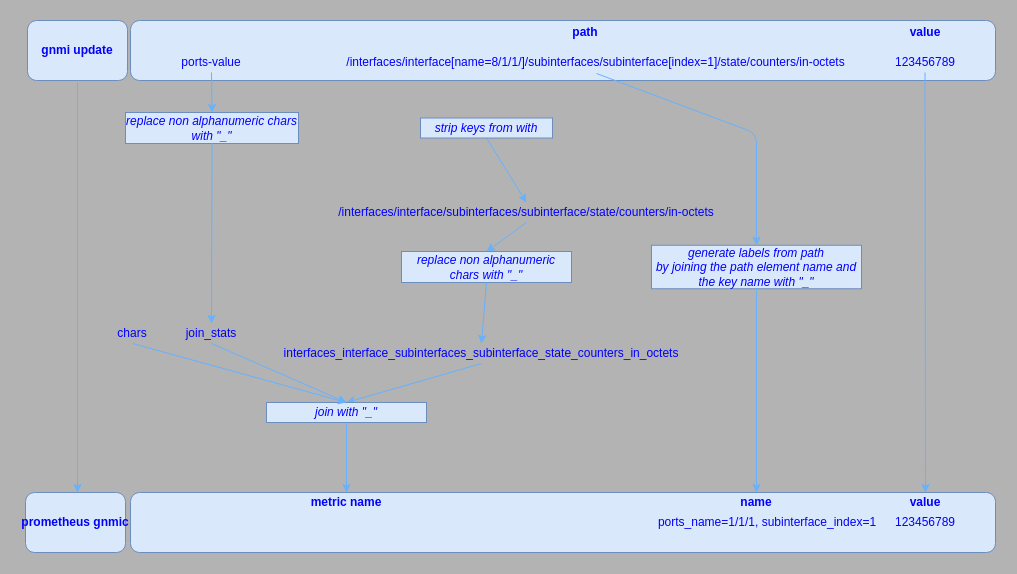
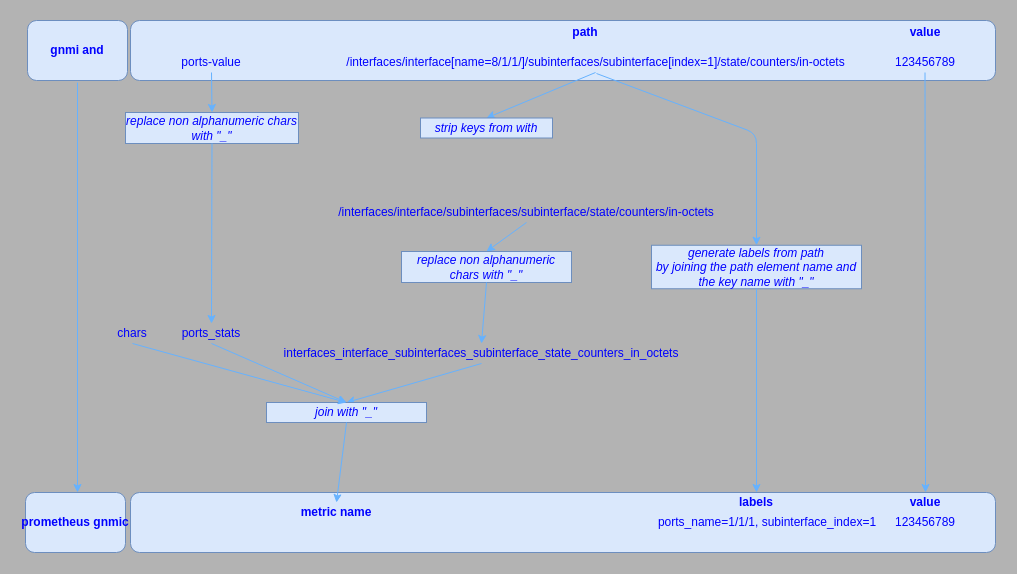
node "gnmi update": label "gnmi update" -> "gnmi and"
edge "/interfaces/interface[name=8/1/1/]/subinterfaces/subinterface[index=1]/state/counters/in-octets" -> "strip keys from with": added
edge "strip keys from with" -> "/interfaces/interface/subinterfaces/subinterface/state/counters/in-octets": removed
node "join_stats": label "join_stats" -> "ports_stats"
node "metric name": moved (347, 503) -> (337, 513)
node "name": label "name" -> "labels"
